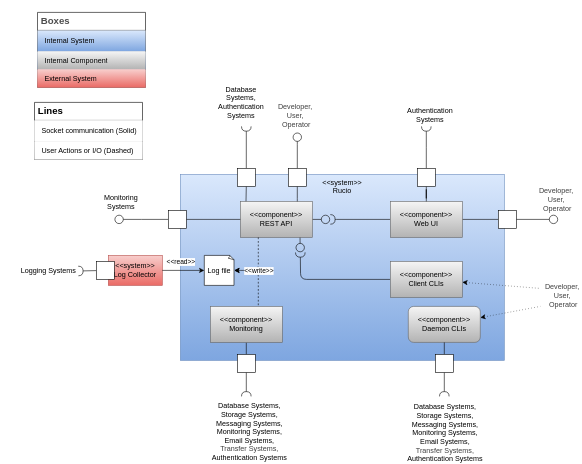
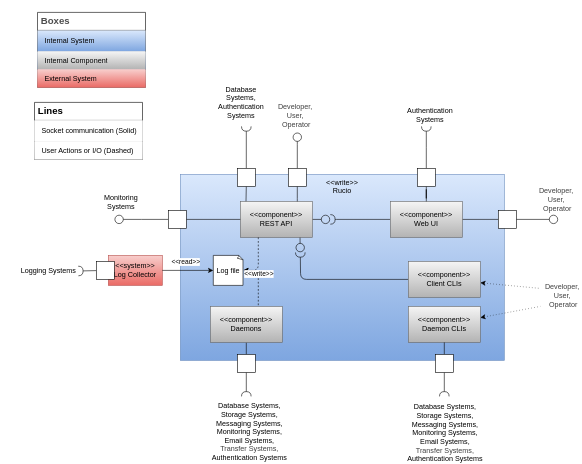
node "<<system>> Rucio": label "<<system>> Rucio" -> "<<write>> Rucio"
node "Log file": moved (219, 270) -> (228, 270)
node "<<component>> Client CLIs": moved (426, 279) -> (444, 279)
node "<<component>> Monitoring": label "<<component>> Monitoring" -> "<<component>> Daemons"
node "<<component>> Daemon CLIs": shape rounded rectangle -> rectangle
